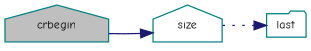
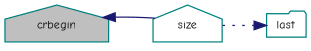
edge "crbegin" -> "size": reversed
